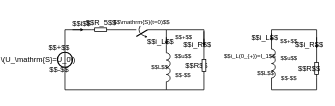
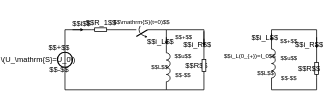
node "$$R_5$$": label "$$R_5$$" -> "$$R_1$$"
node "$$i_L(0_{+})=I_1$$": label "$$i_L(0_{+})=I_1$$" -> "$$i_L(0_{+})=I_0$$"
